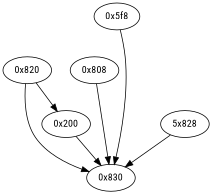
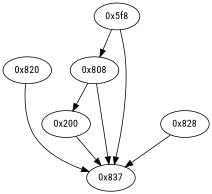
edge "0x5f8" -> "0x808": added
edge "0x820" -> "0x200": now "0x808" -> "0x200"
node "5x828": label "5x828" -> "0x828"
node "0x830": label "0x830" -> "0x837"
